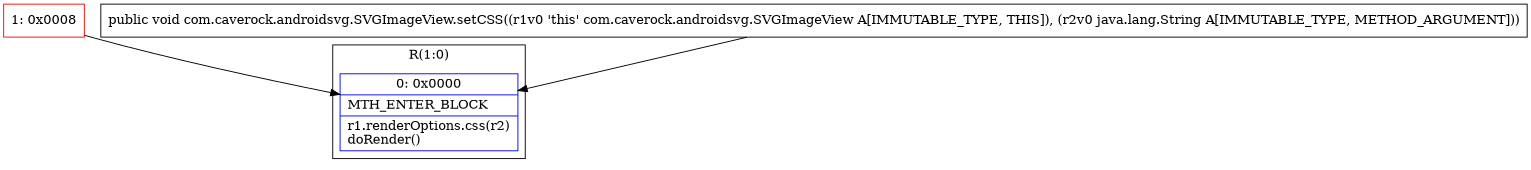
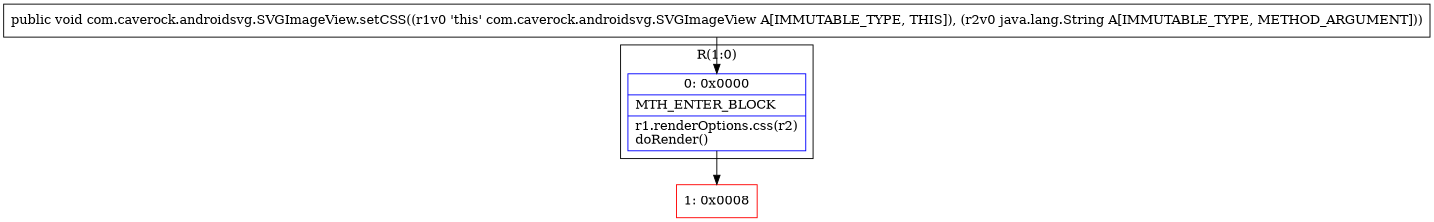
edge "1: 0x0008" -> "0: 0x0000": reversed
